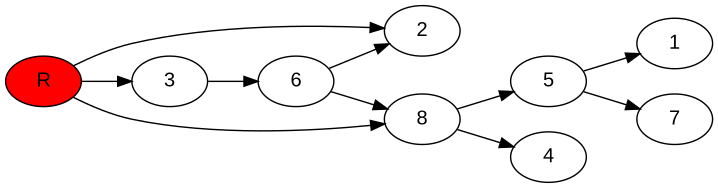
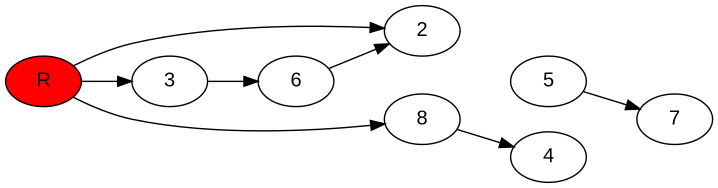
node "1": removed
edge "6" -> "8": removed
edge "8" -> "5": removed
